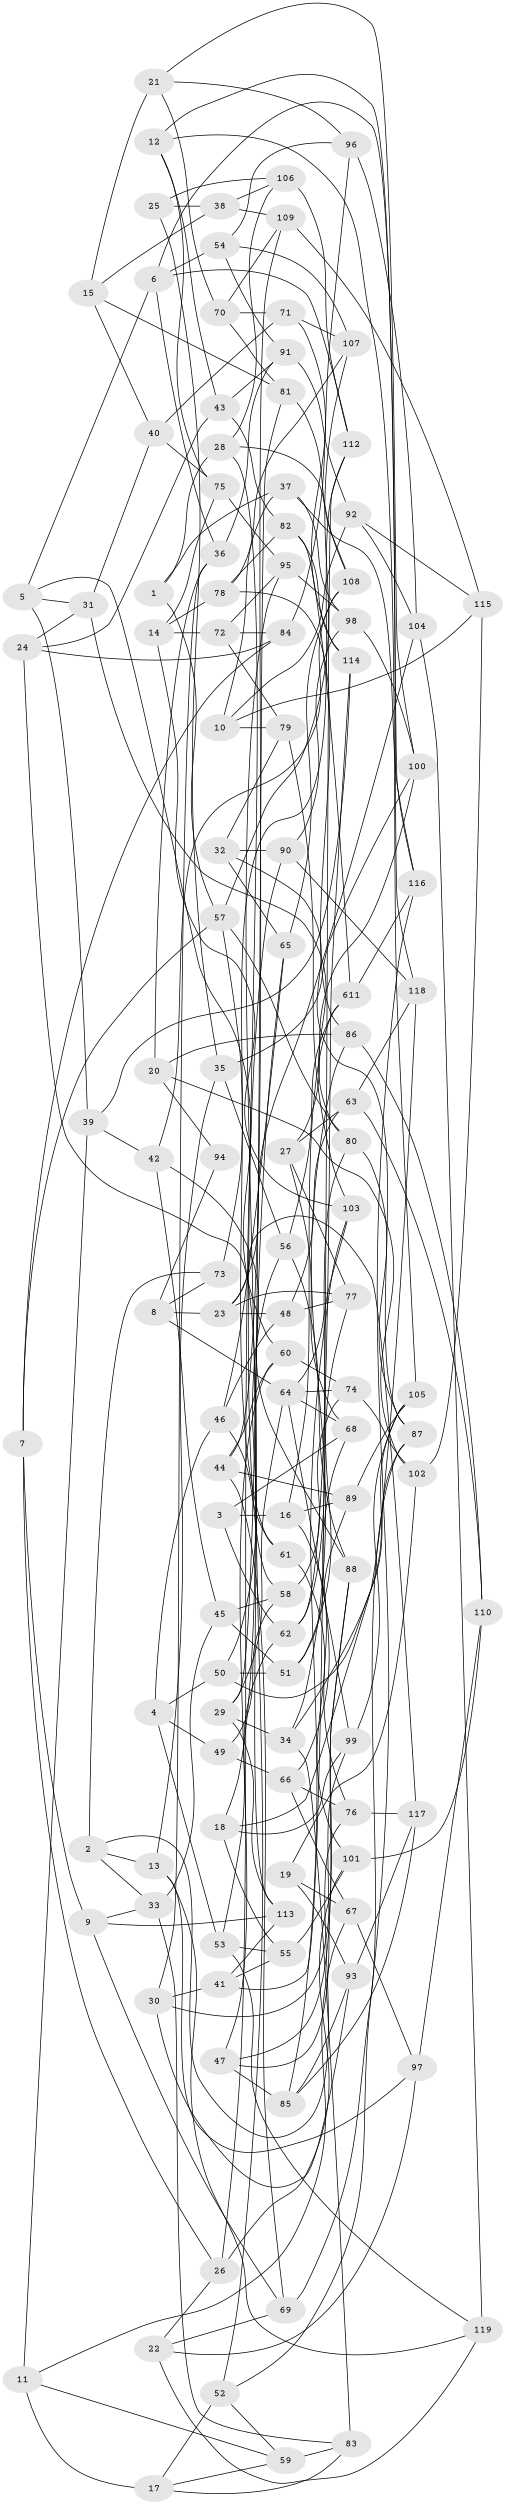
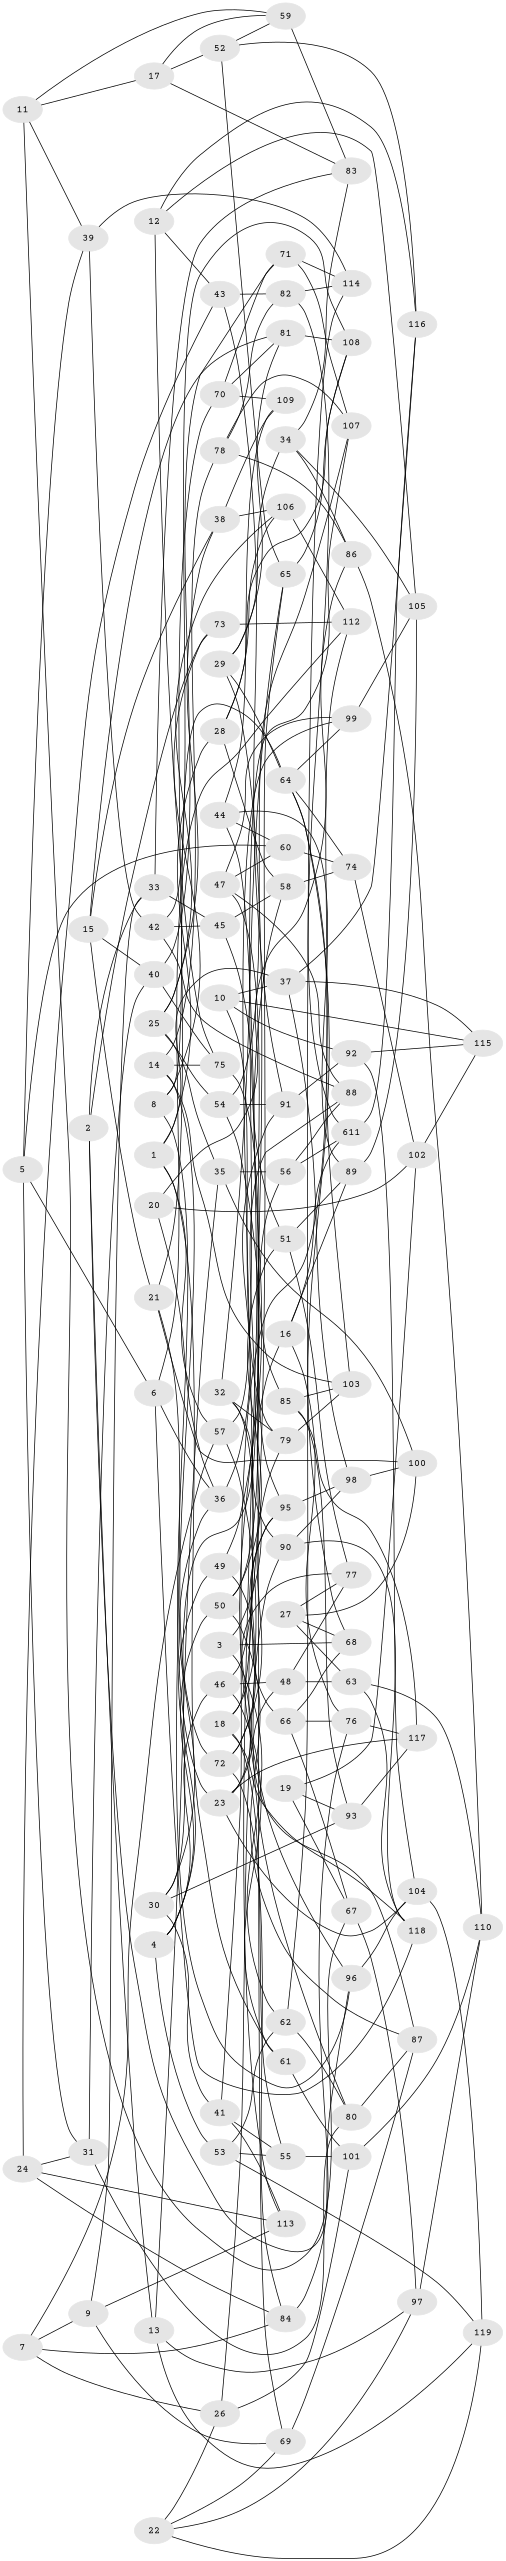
edge "54" -- "6": now "54" -- "25"
edge "109" -- "115": now "37" -- "115"
node "94": removed
edge "57" -- "61": now "1" -- "61"
